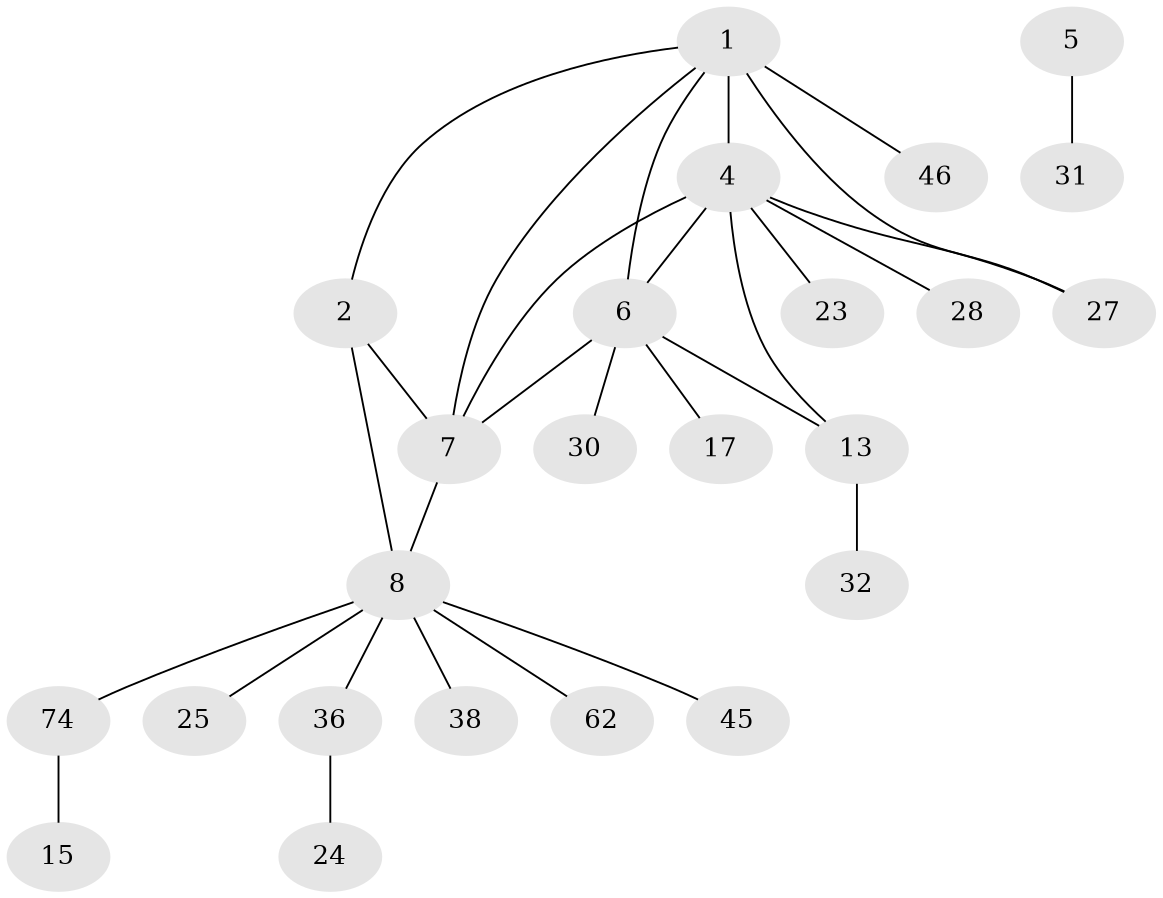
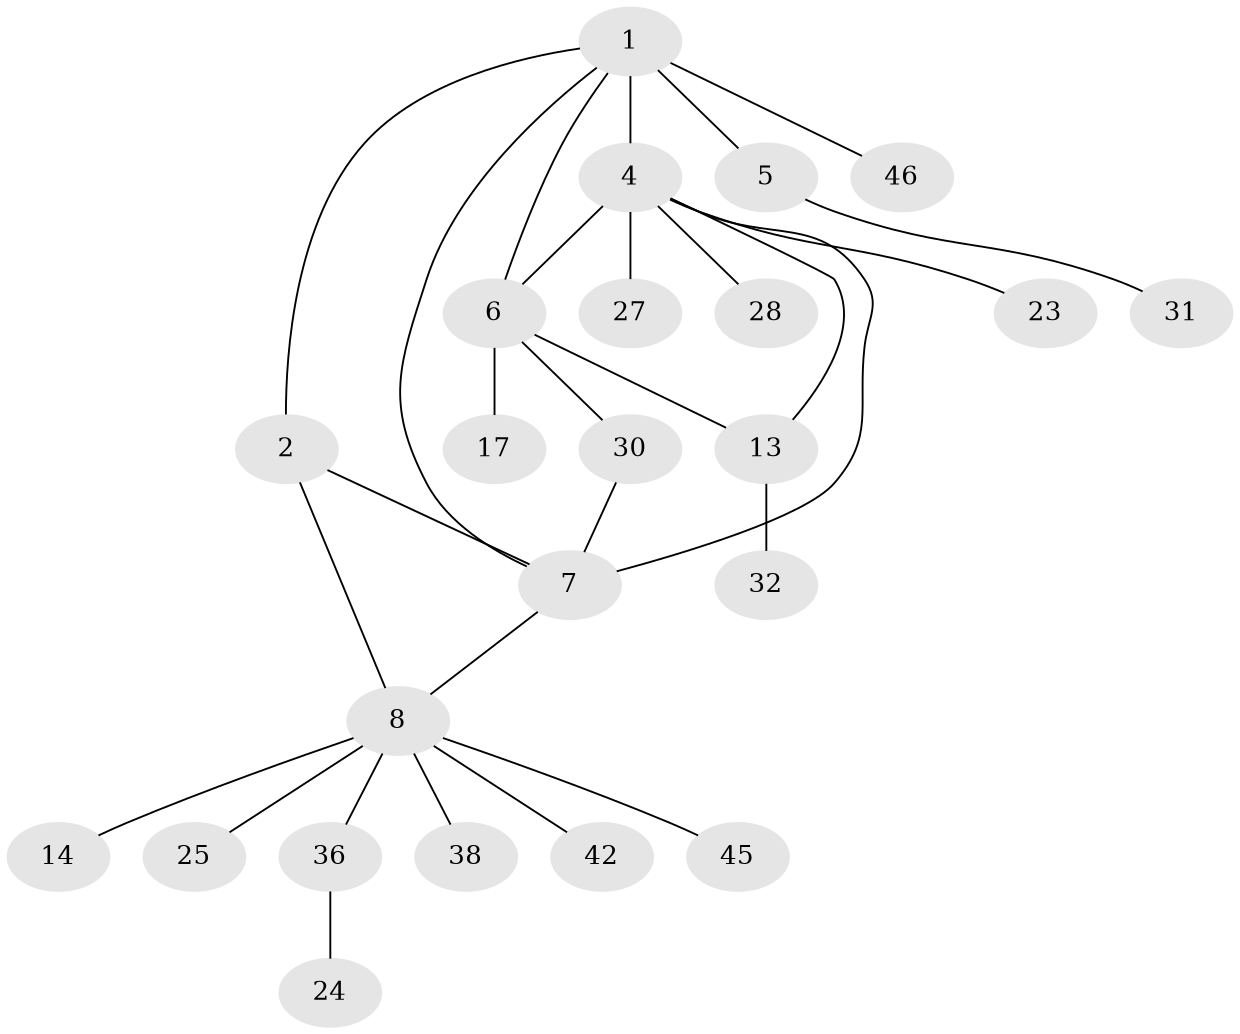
edge "1" -- "27": now "1" -- "5"
edge "6" -- "7": now "30" -- "7"
node "74": label "74" -> "14"
node "62": label "62" -> "42"
node "15": removed
